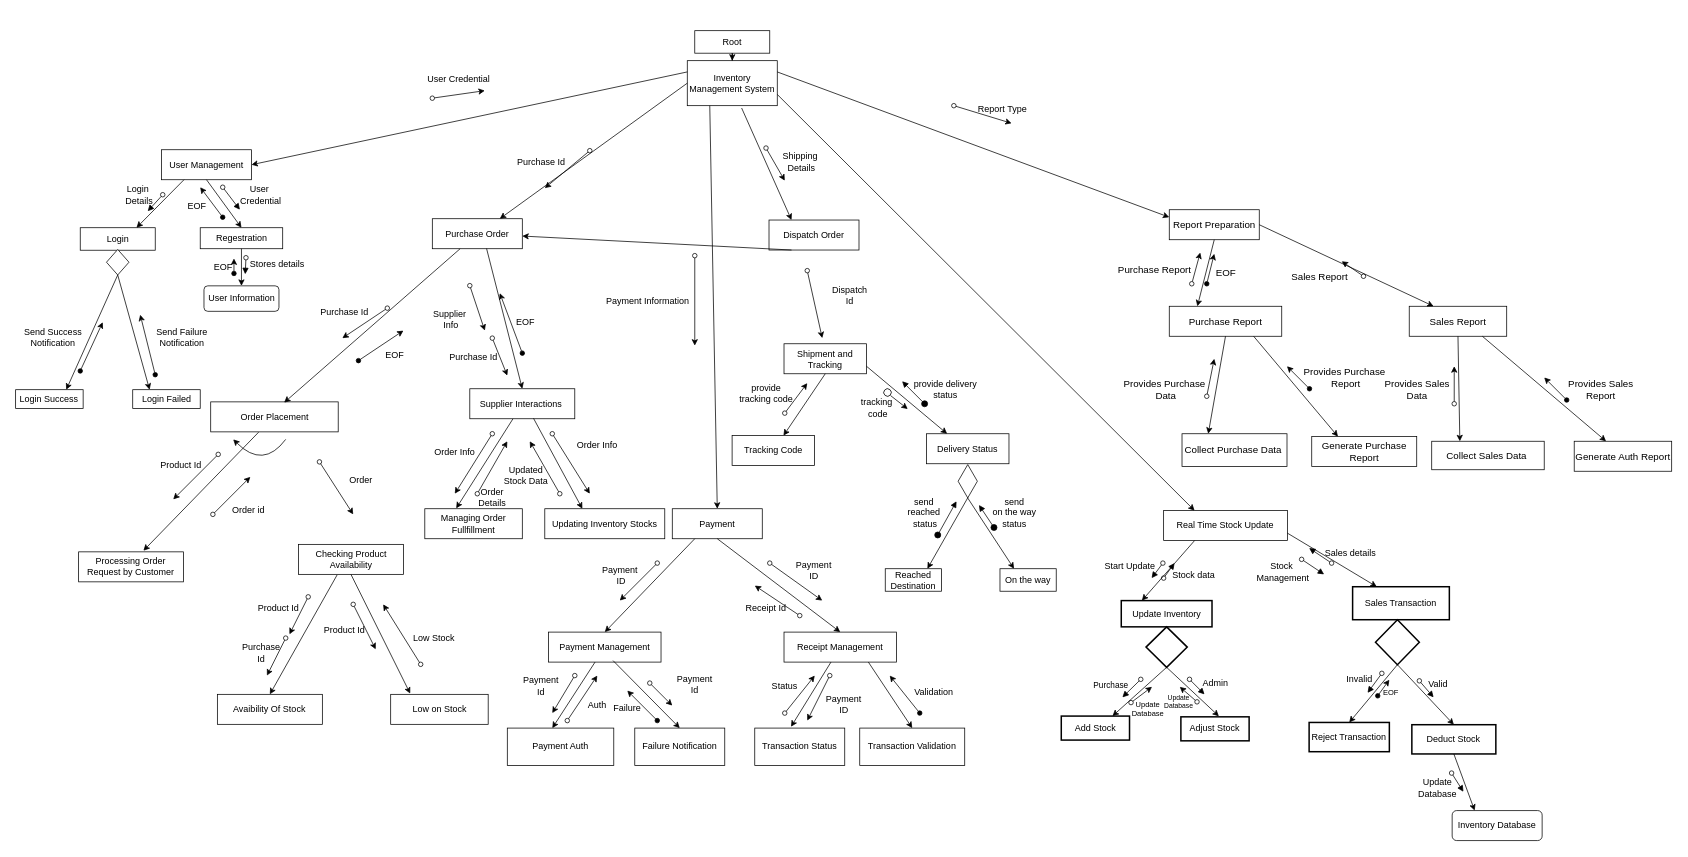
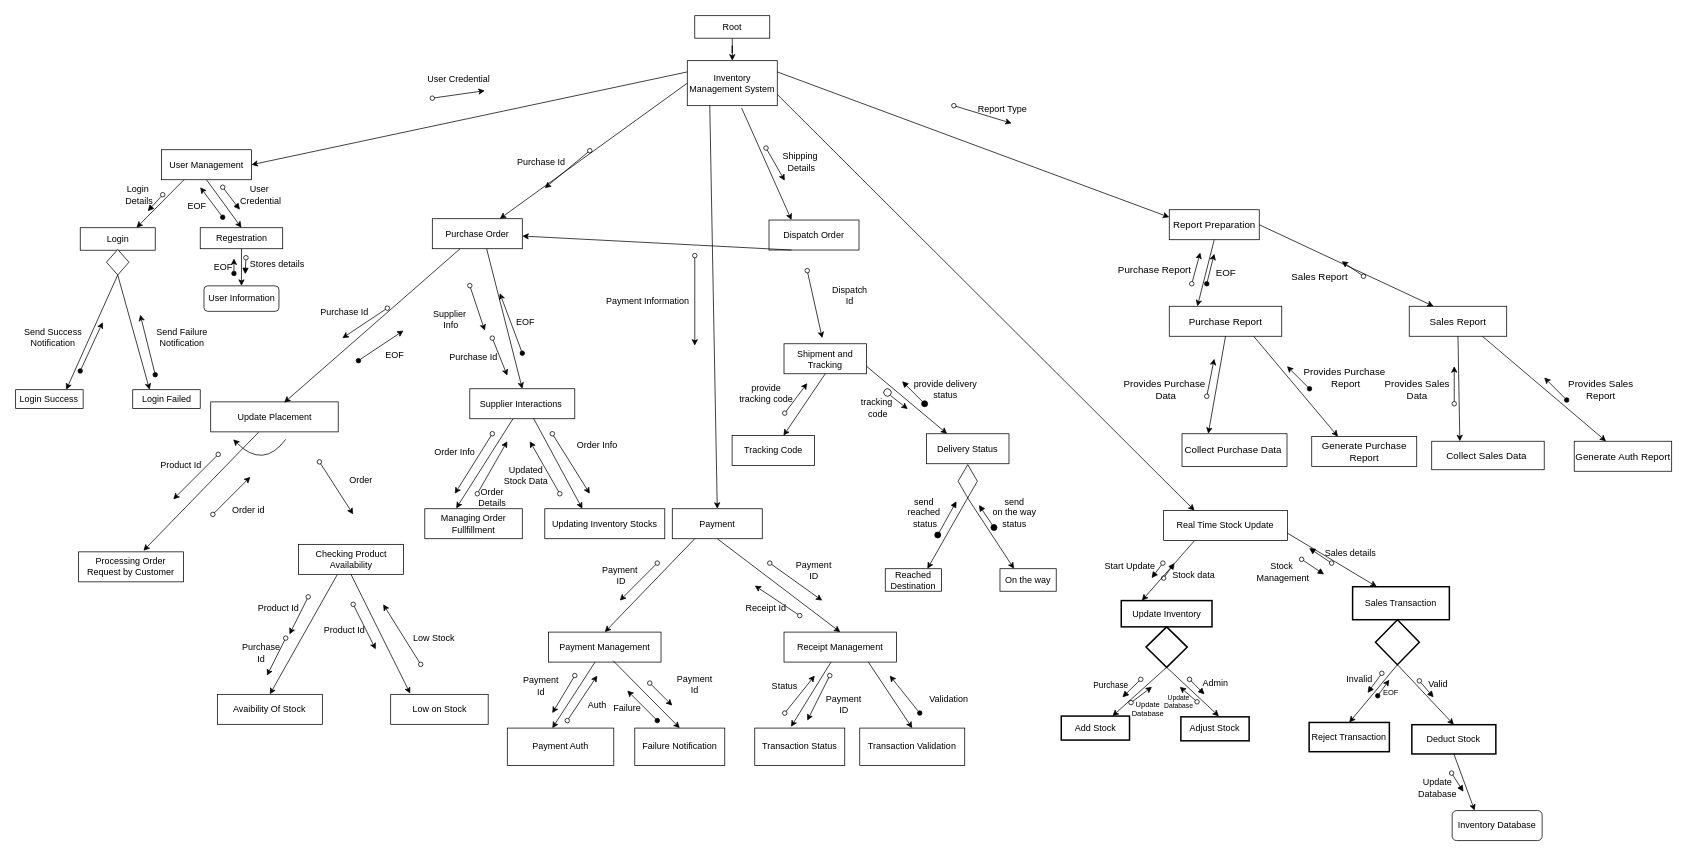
node "Root": moved (732, 42) -> (732, 27)
node "Order Placement": label "Order Placement" -> "Update Placement"
node "Validation": moved (934, 692) -> (949, 699)
